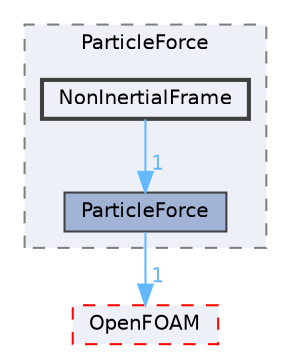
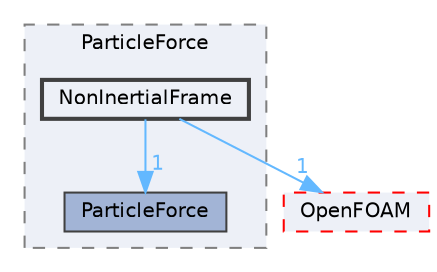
edge "ParticleForce" -> "OpenFOAM": now "NonInertialFrame" -> "OpenFOAM"
